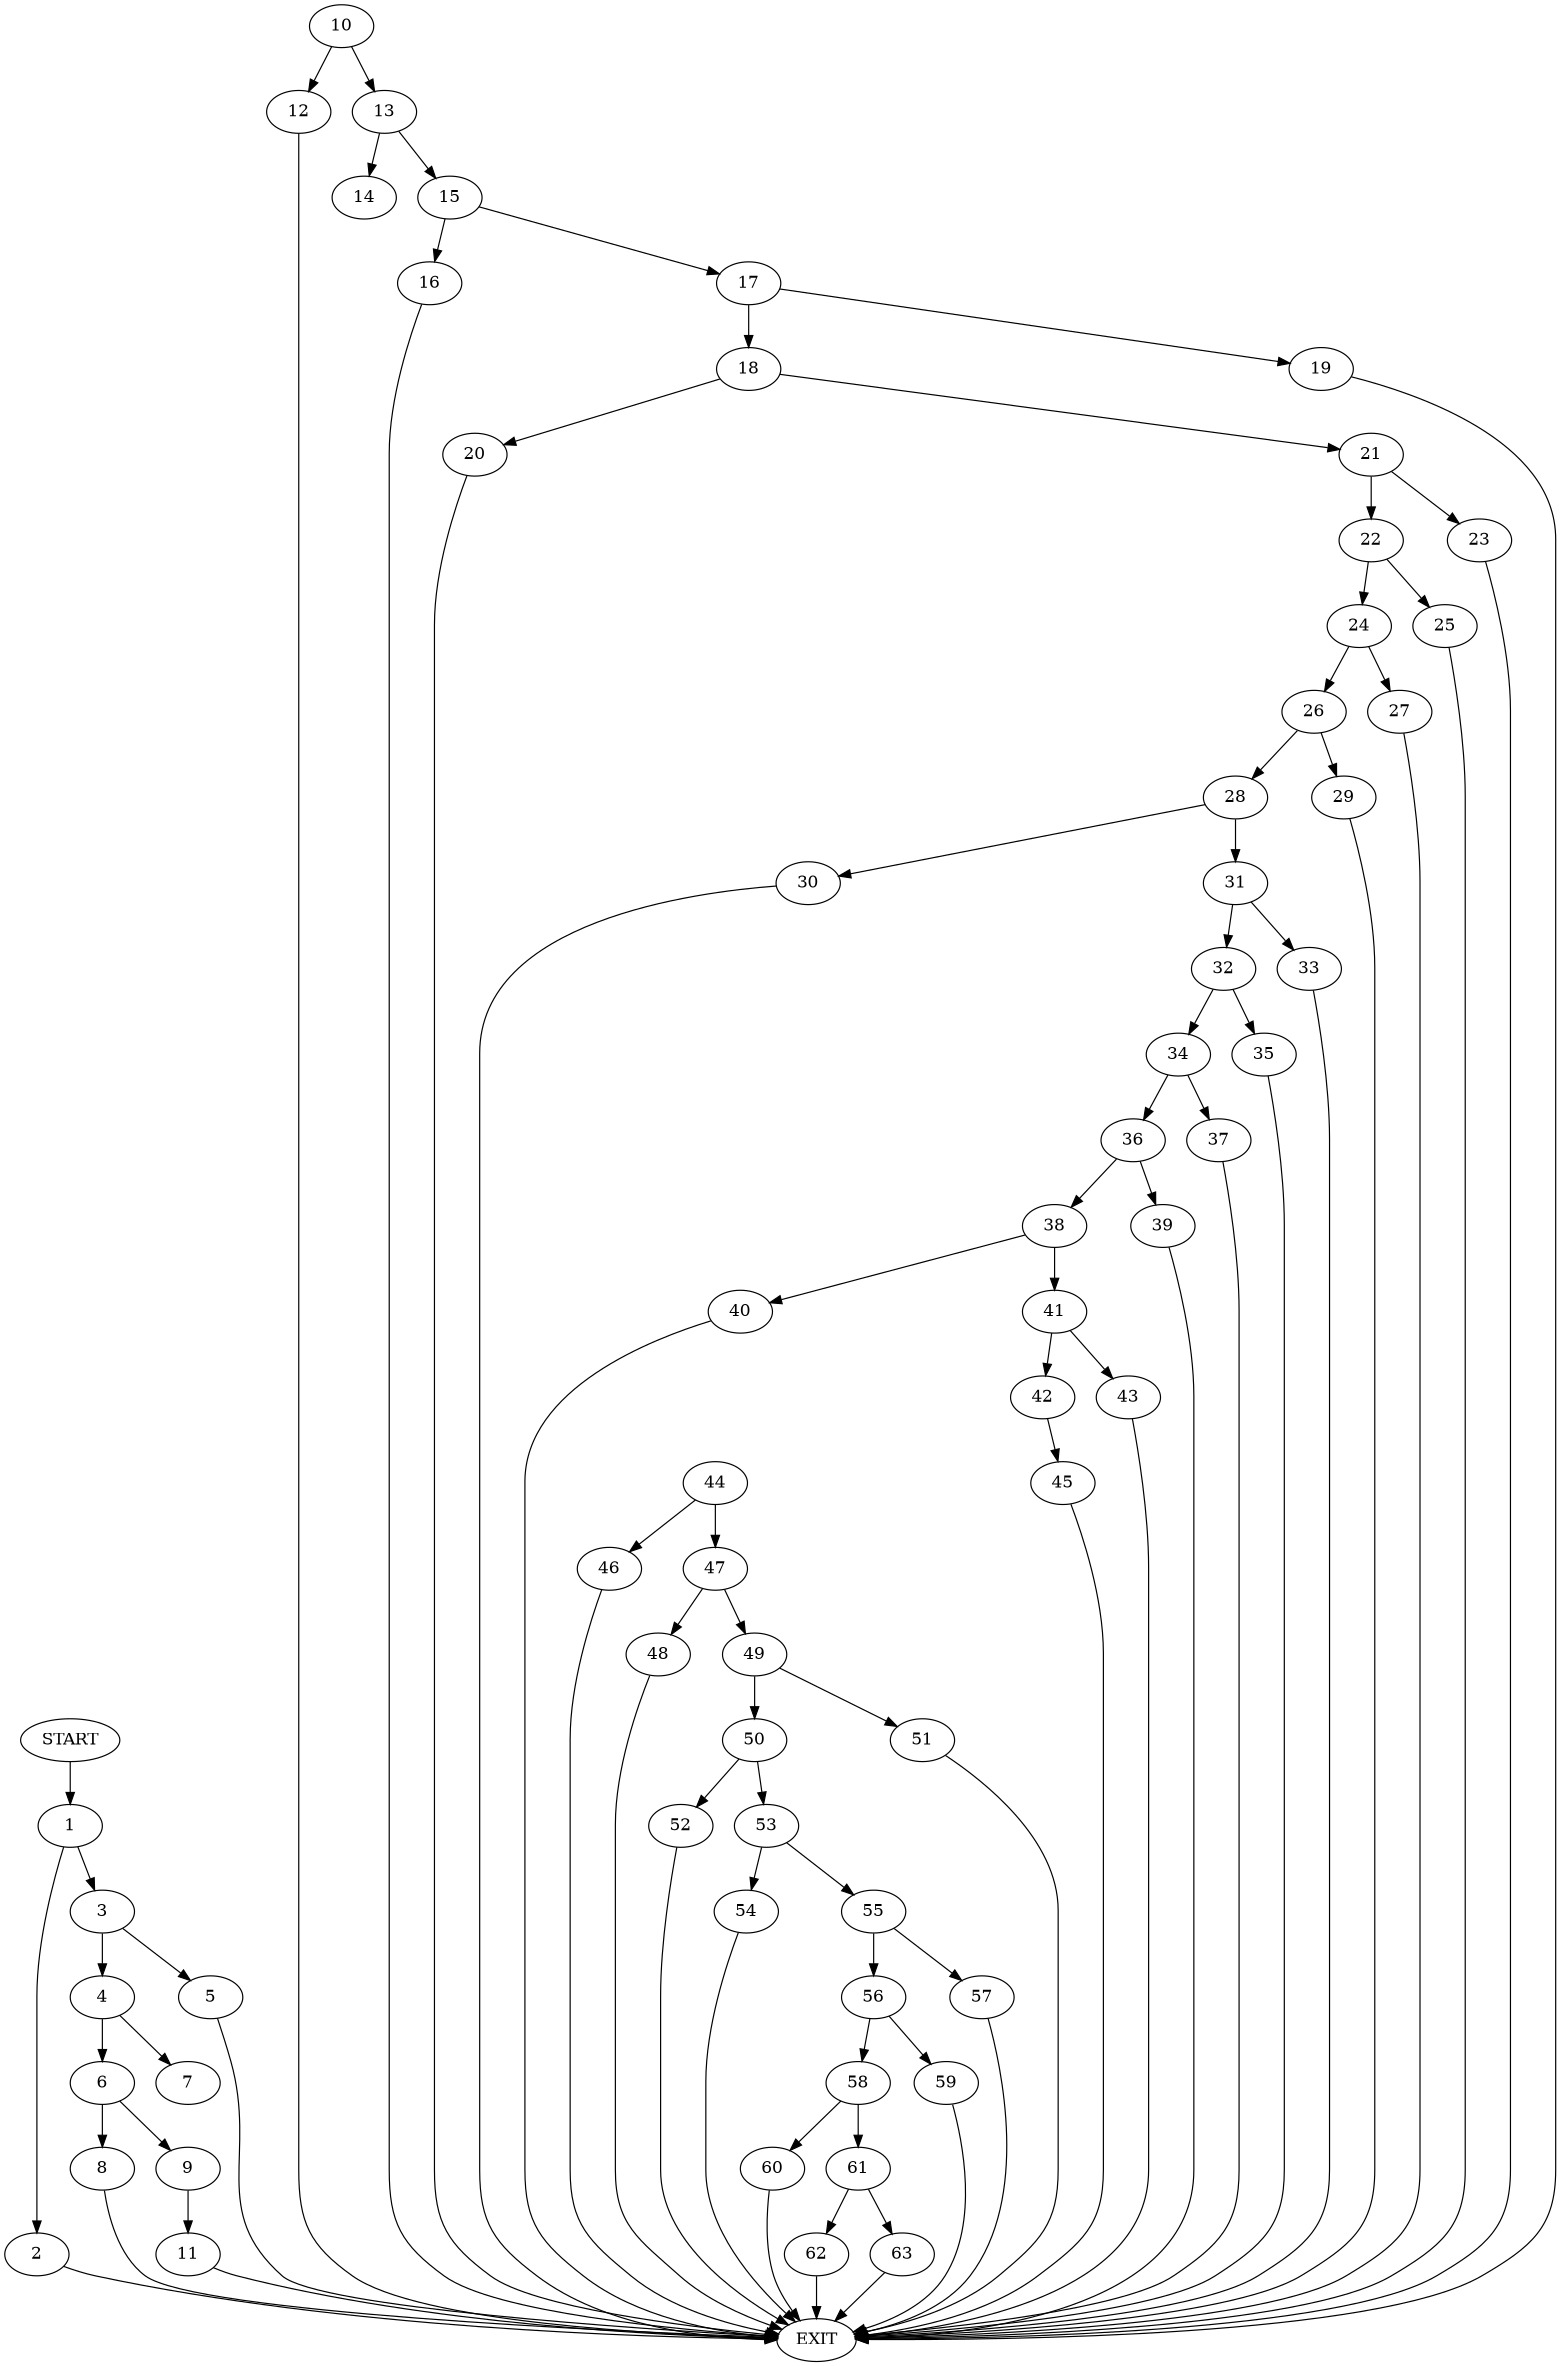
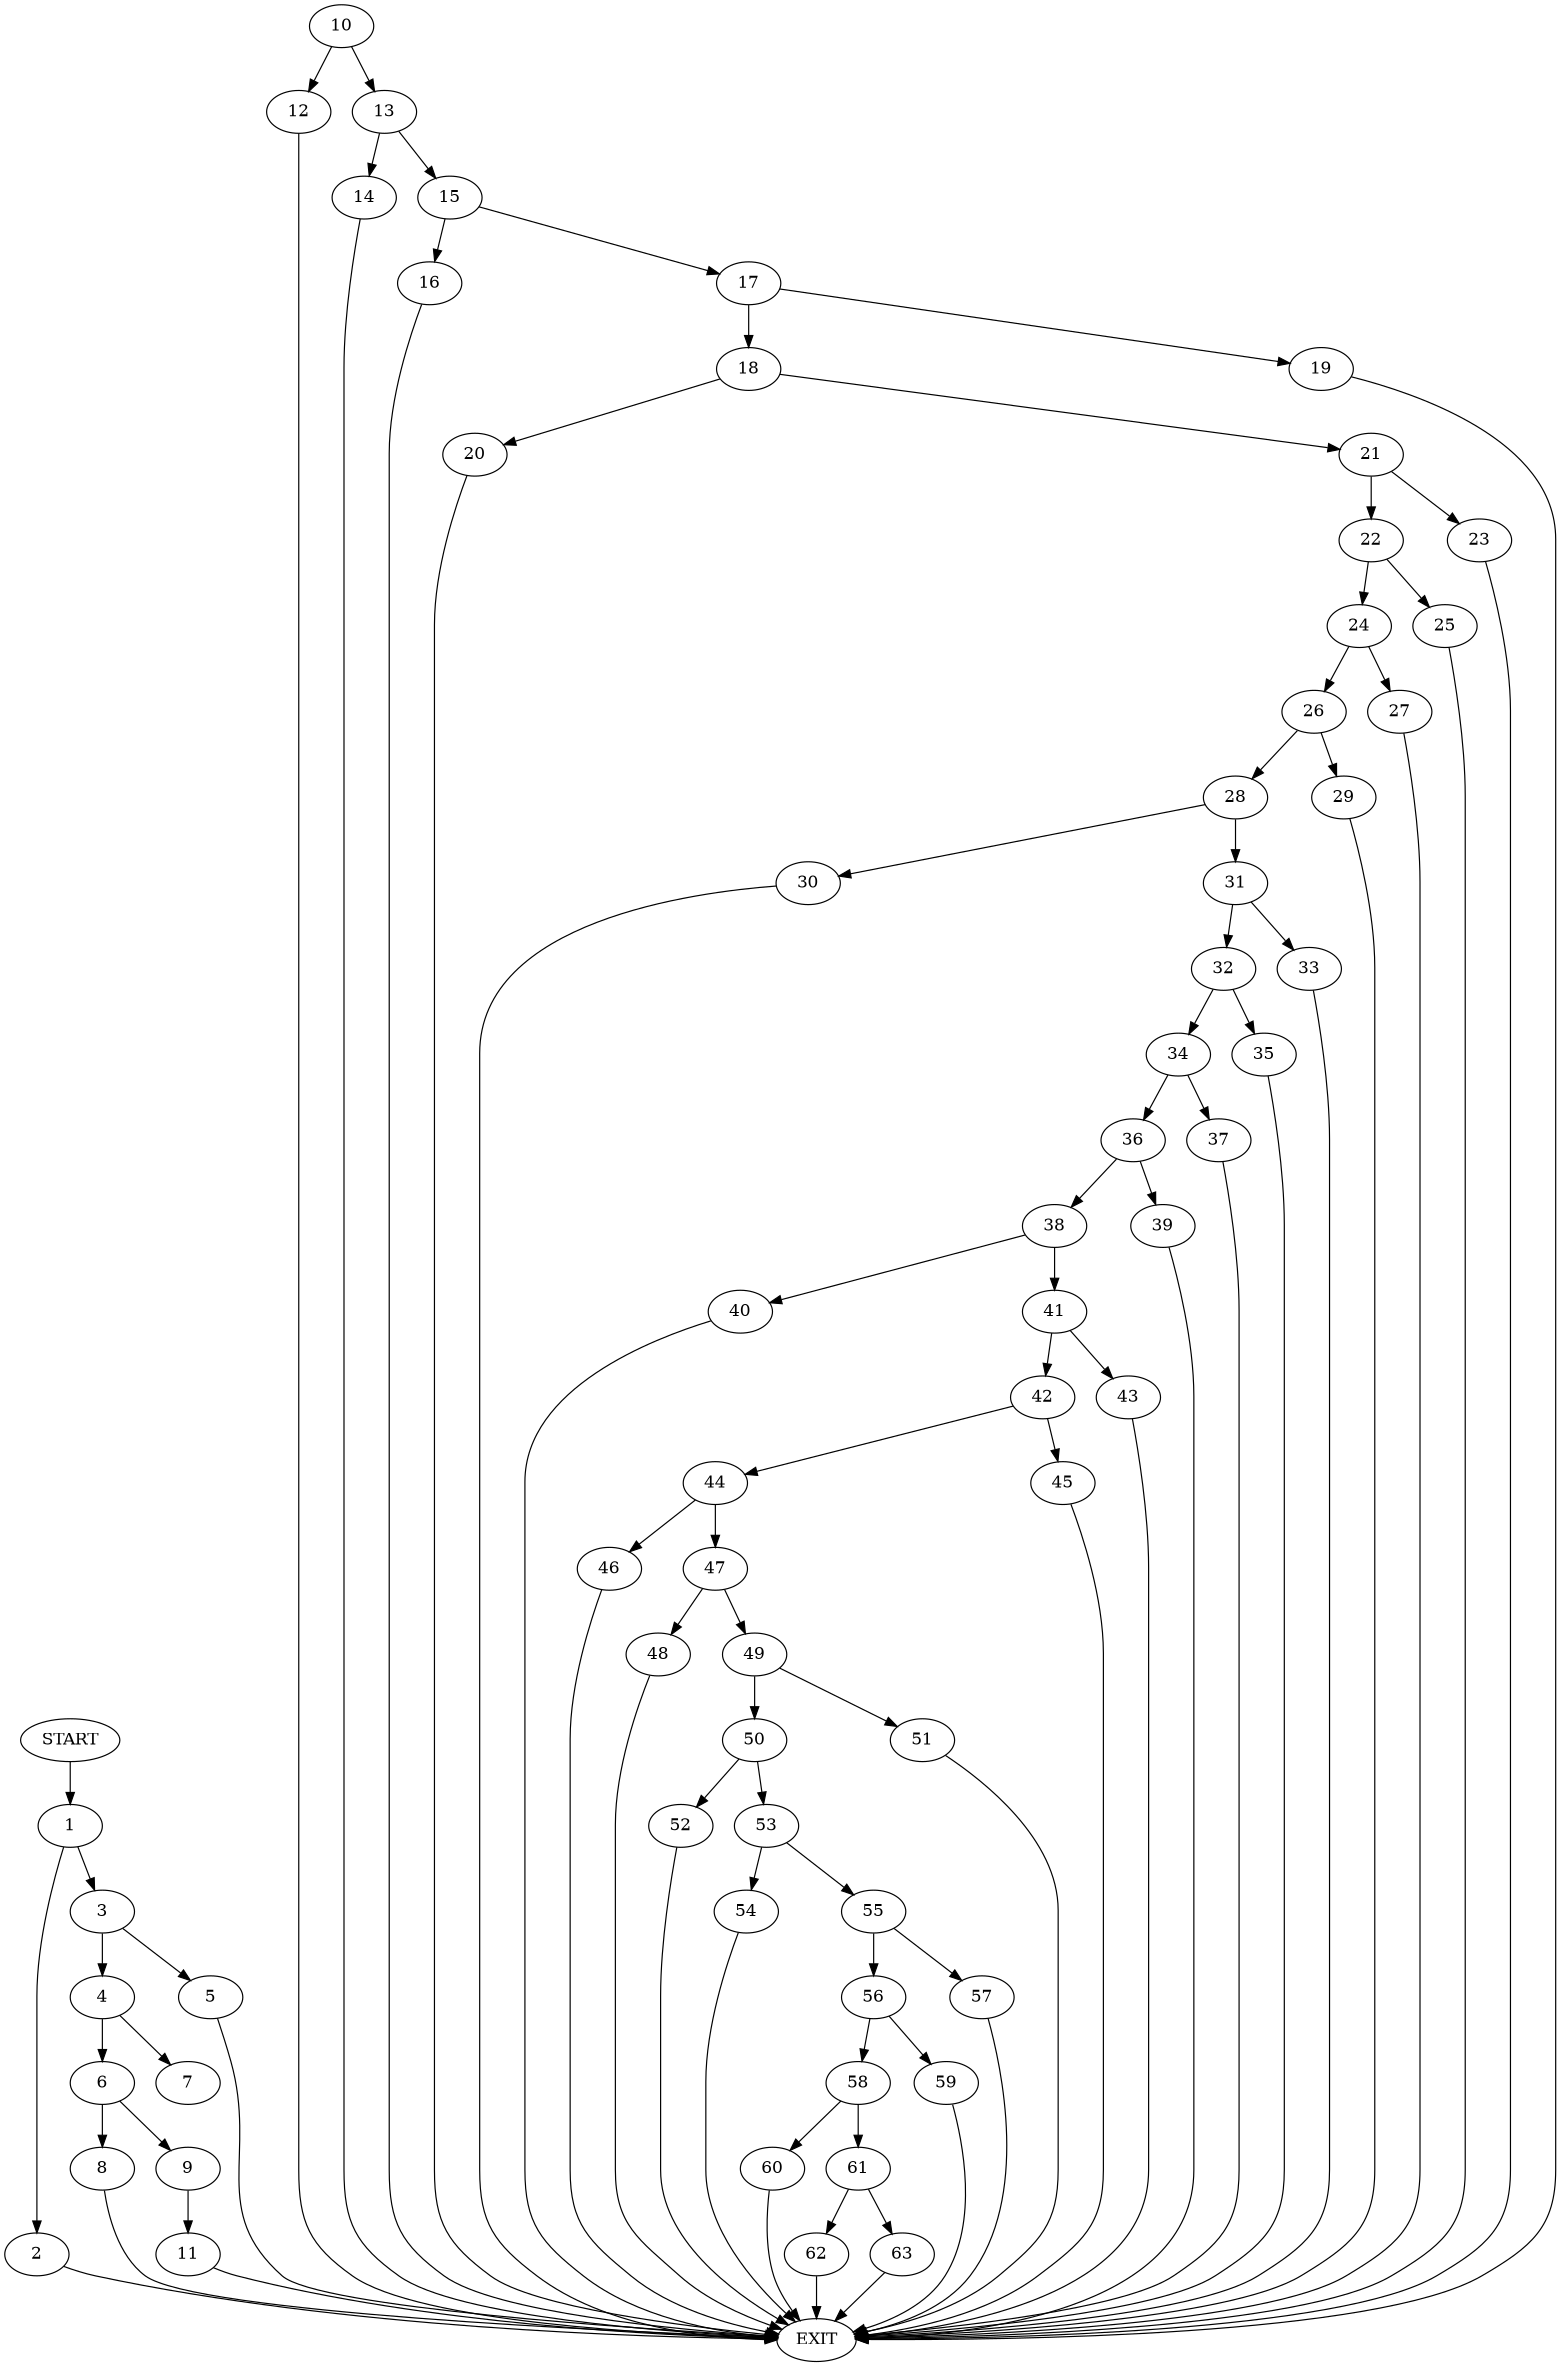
edge "42" -> "44": added
edge "14" -> "EXIT": added
